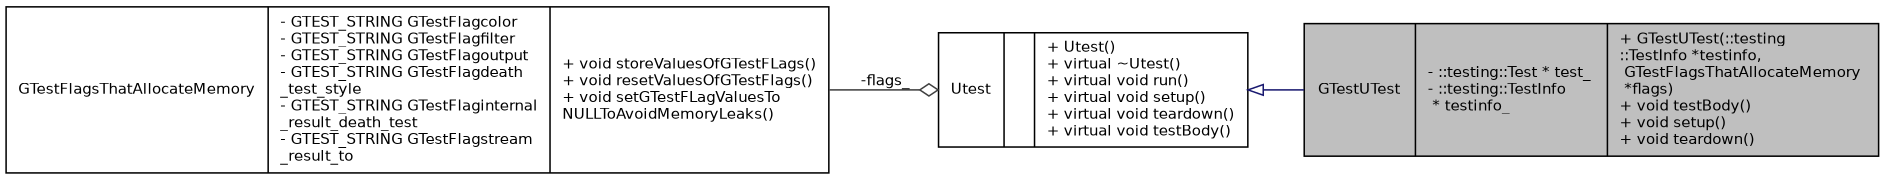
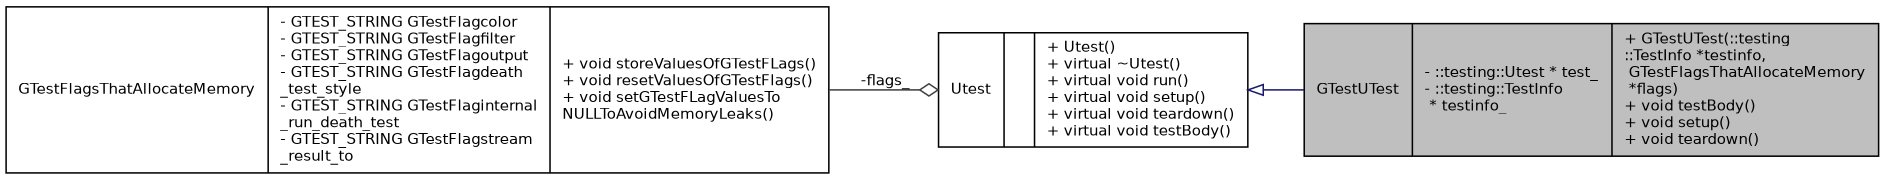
node "GTestUTest": text "- ::testing::Test * test_" -> "- ::testing::Utest * test_"
node "GTestFlagsThatAllocateMemory": text "_result_death_test" -> "_run_death_test"
